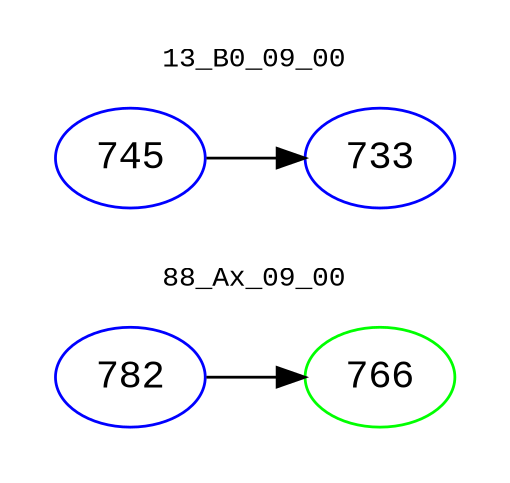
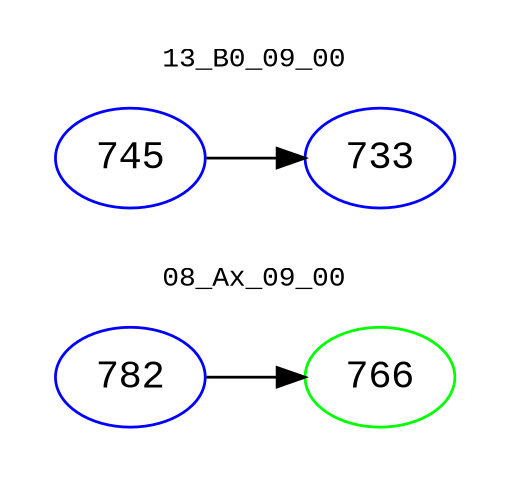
cluster "88_Ax_09_00": label "88_Ax_09_00" -> "08_Ax_09_00"
